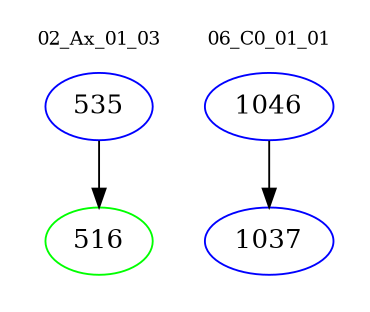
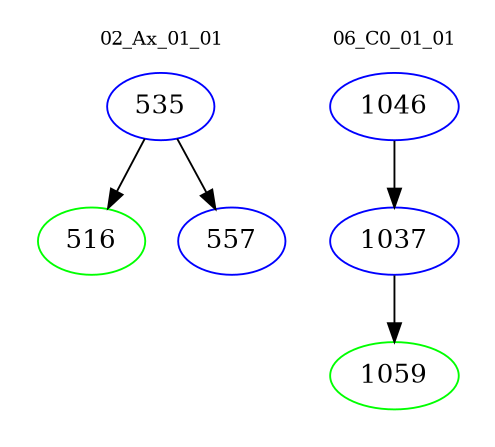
cluster "02_Ax_01_03": label "02_Ax_01_03" -> "02_Ax_01_01"
node "557": added
node "1059": added
